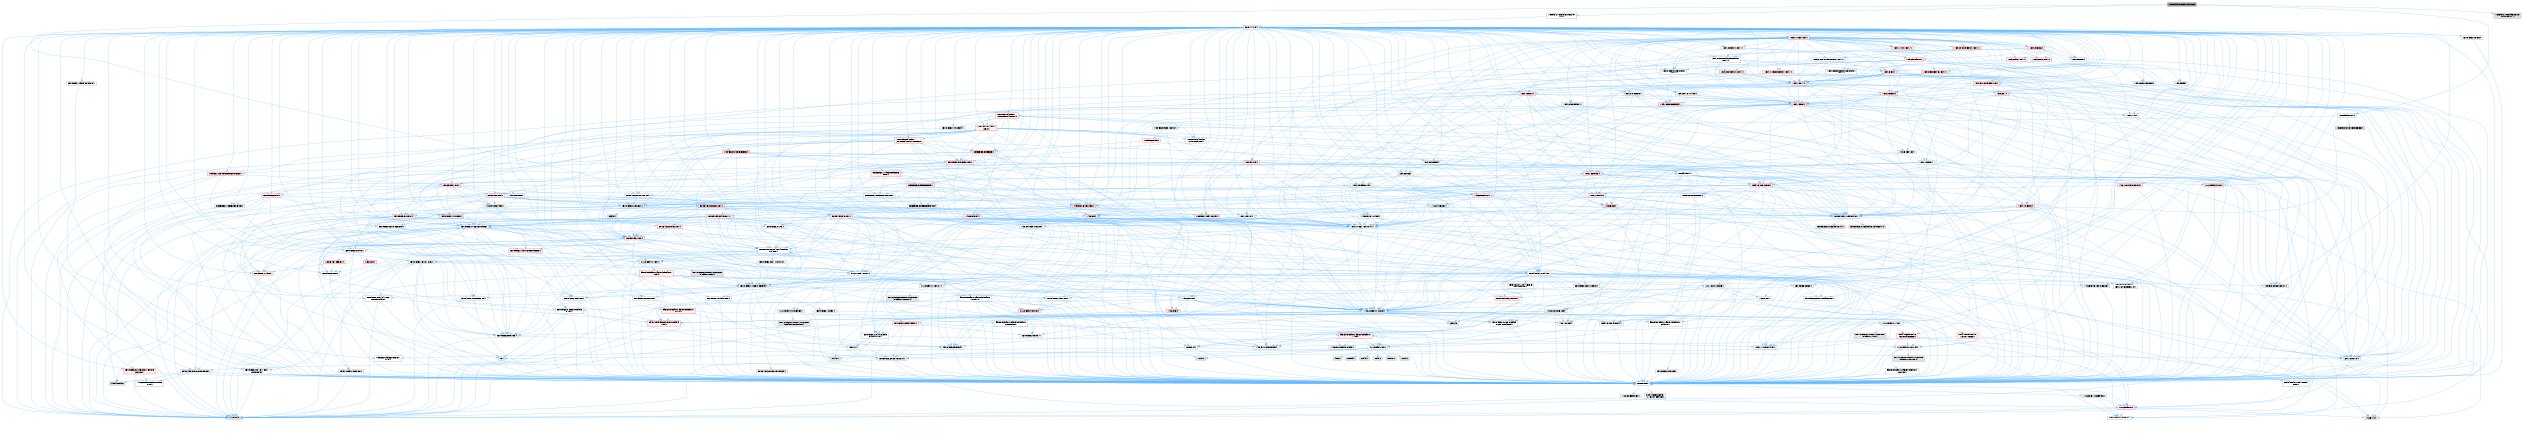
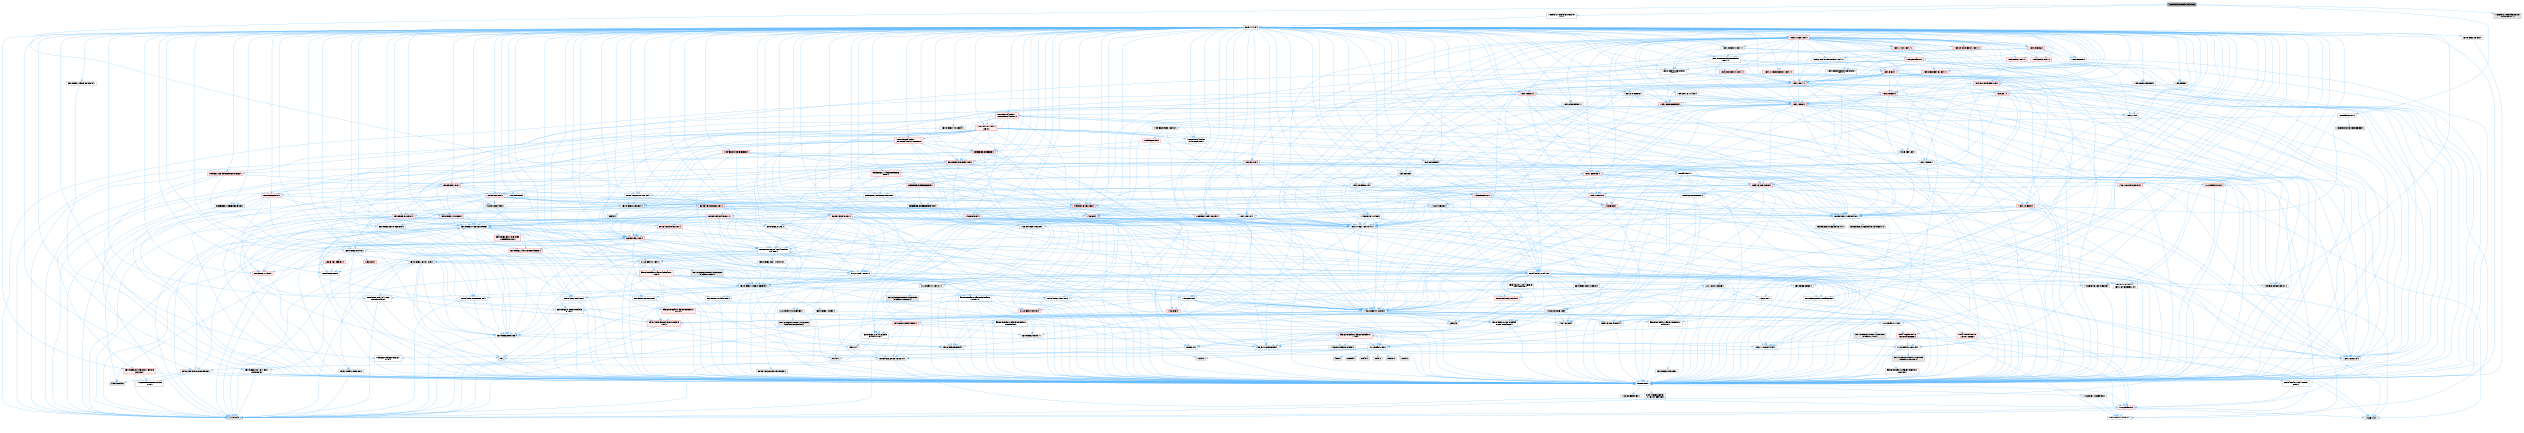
edge "CoreMinimal.h" -> "Math/ConvexHull2d.h": now "CoreMinimal.h" -> "Misc/StringFormatArg.h"
node "Templates/CopyQualifiers AndRefsFromTo.h": added
